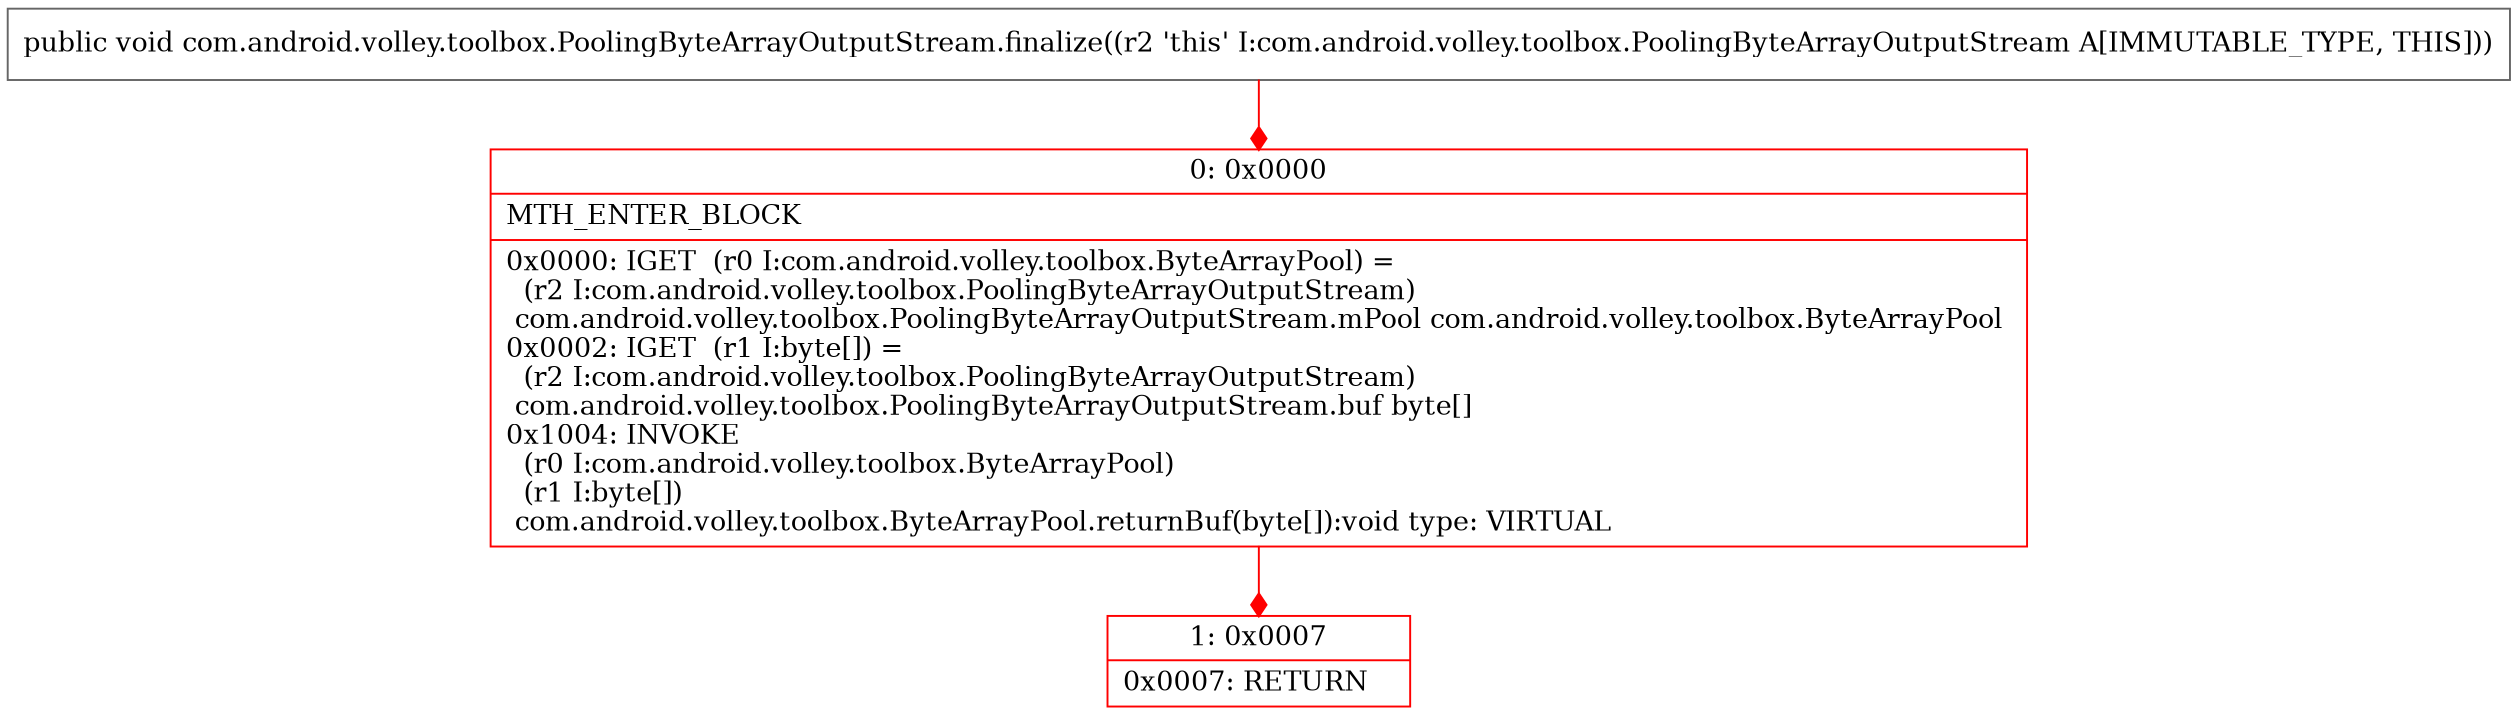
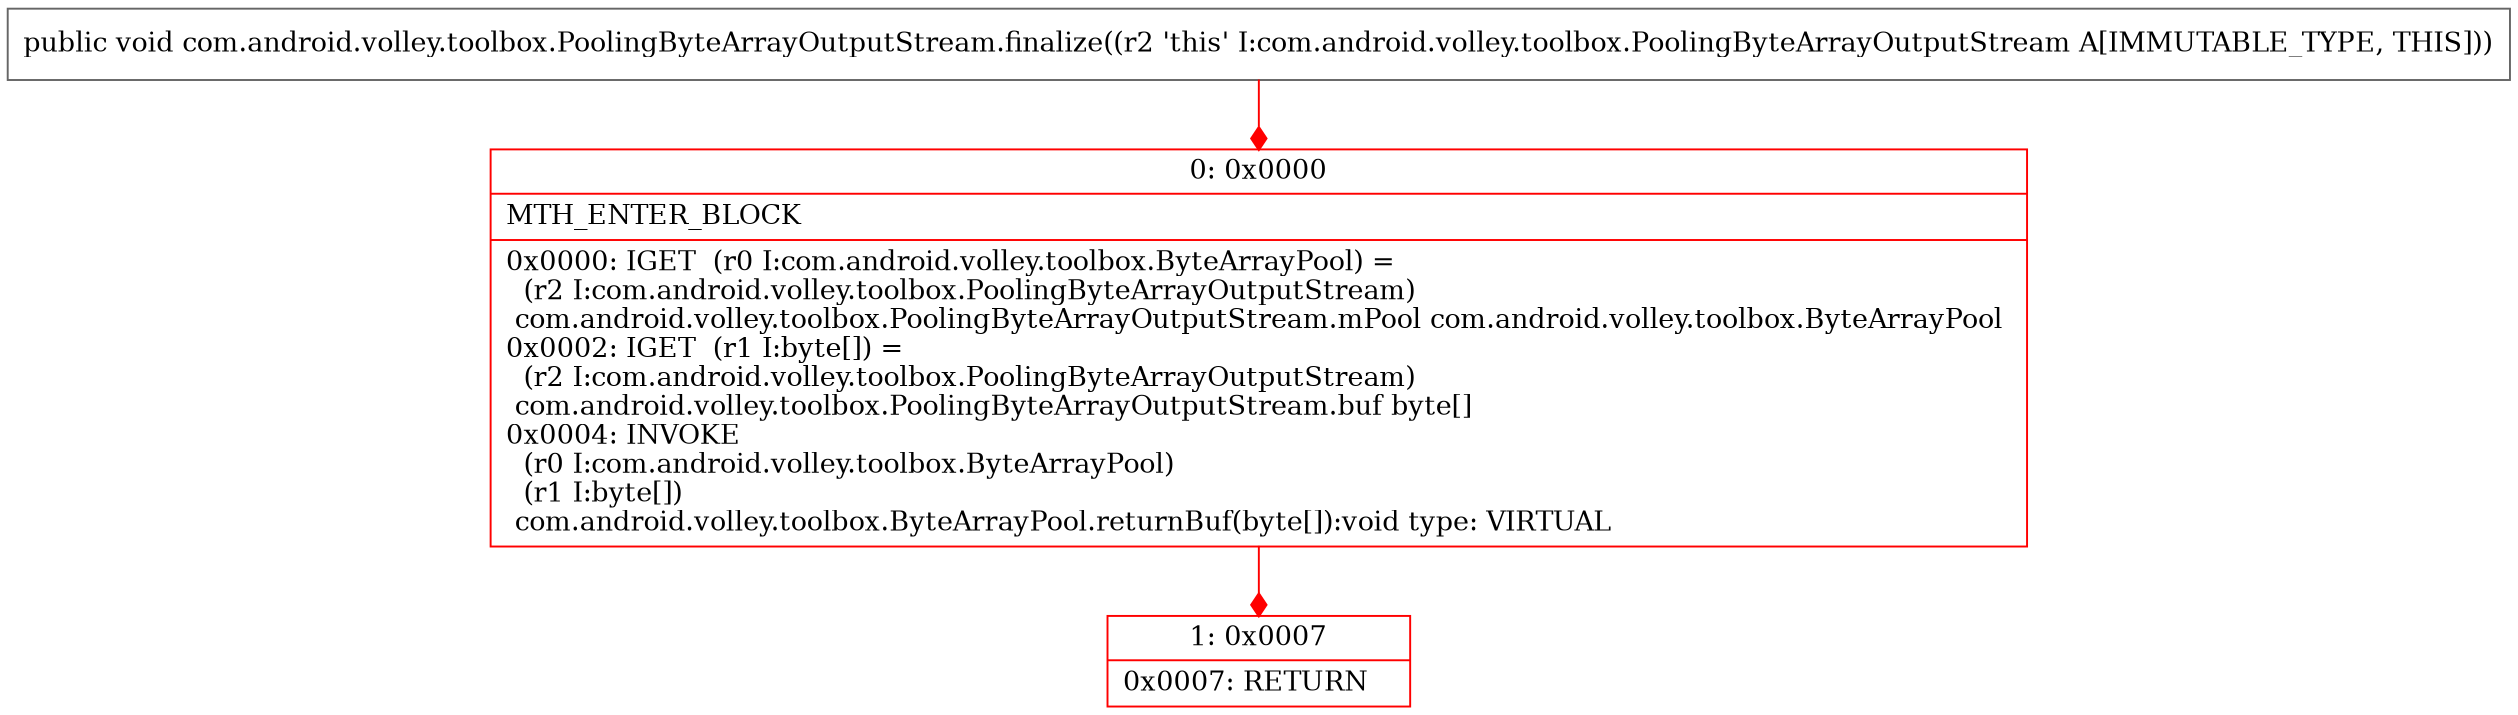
node "0: 0x0000": text "0x1004: INVOKE" -> "0x0004: INVOKE"
